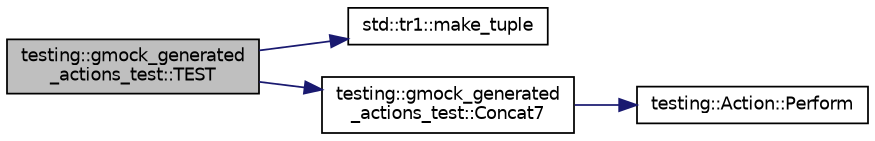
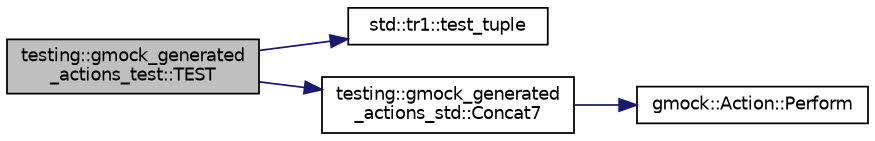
node "std::tr1::make_tuple": label "std::tr1::make_tuple" -> "std::tr1::test_tuple"
node "testing::gmock_generated _actions_test::Concat7": label "testing::gmock_generated _actions_test::Concat7" -> "testing::gmock_generated _actions_std::Concat7"
node "testing::Action::Perform": label "testing::Action::Perform" -> "gmock::Action::Perform"
